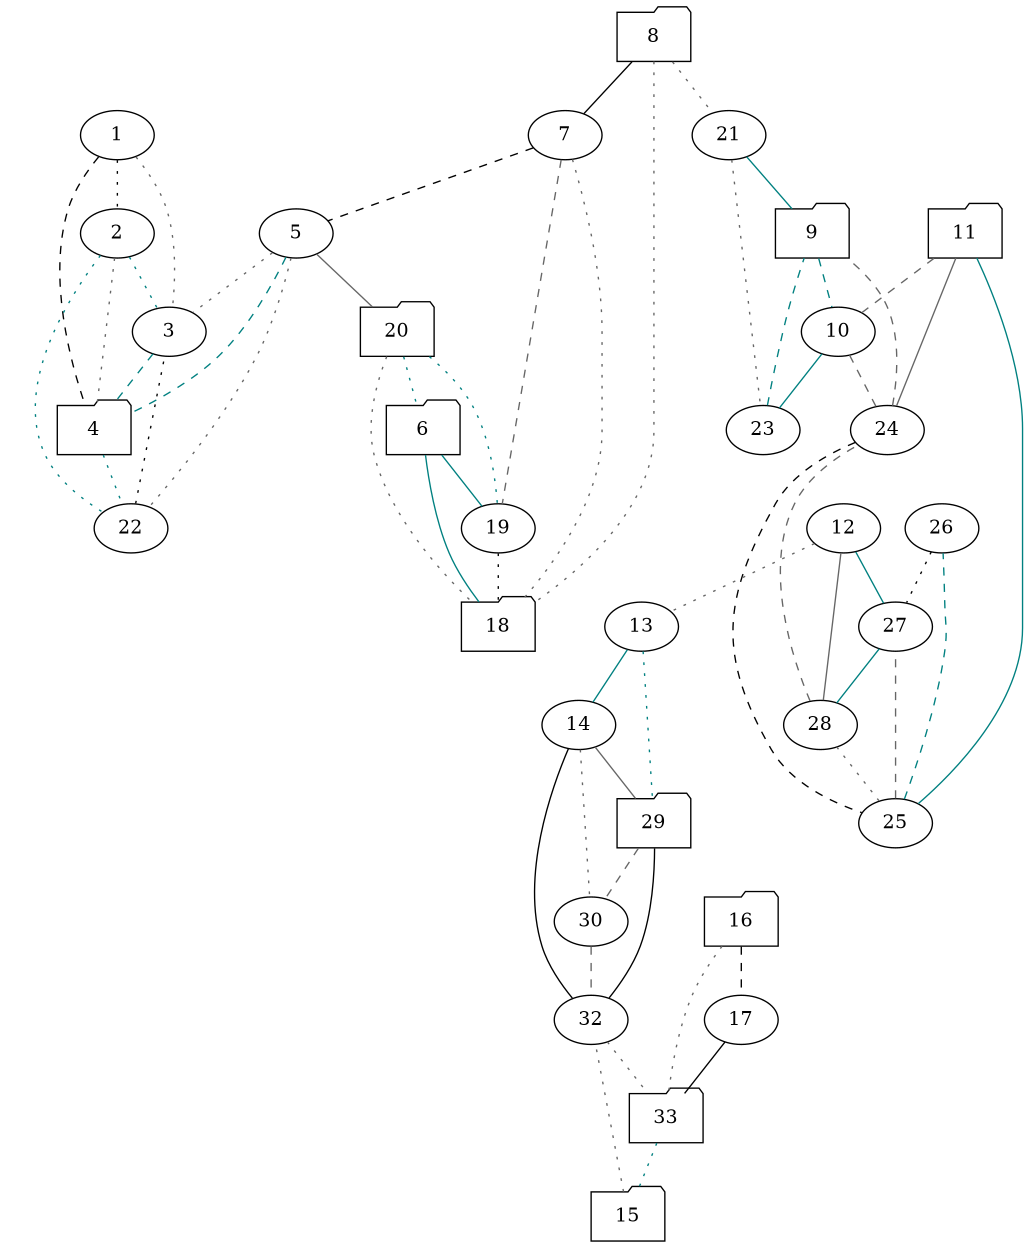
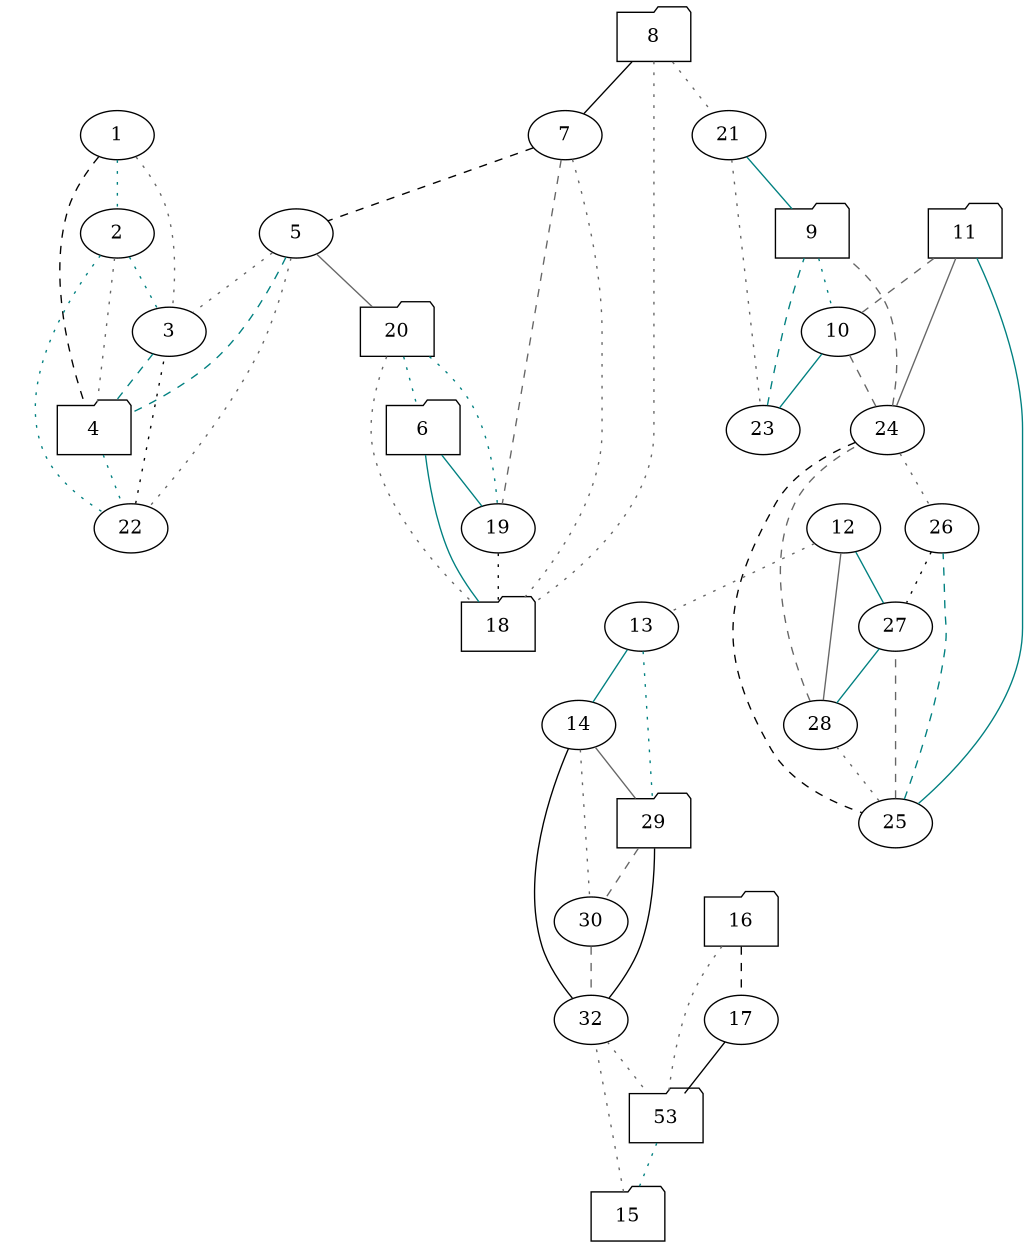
edge "1" -- "2": color black -> teal
edge "9" -- "10": style dashed -> dotted
edge "24" -- "26": added
node "33": label "33" -> "53"
